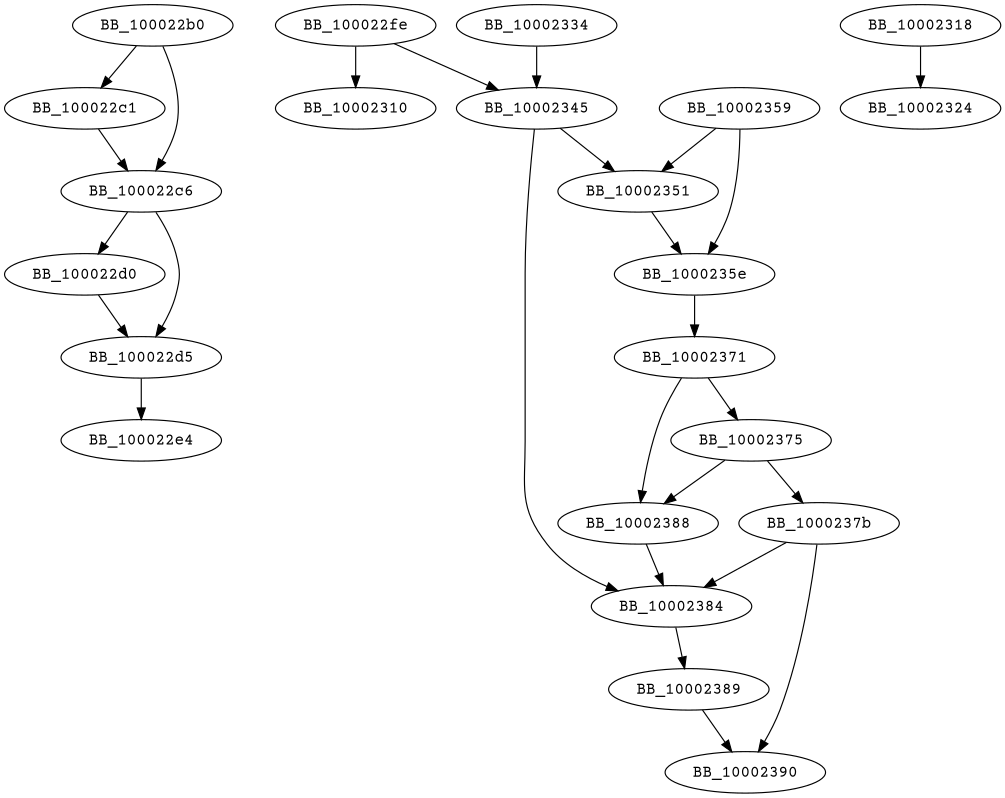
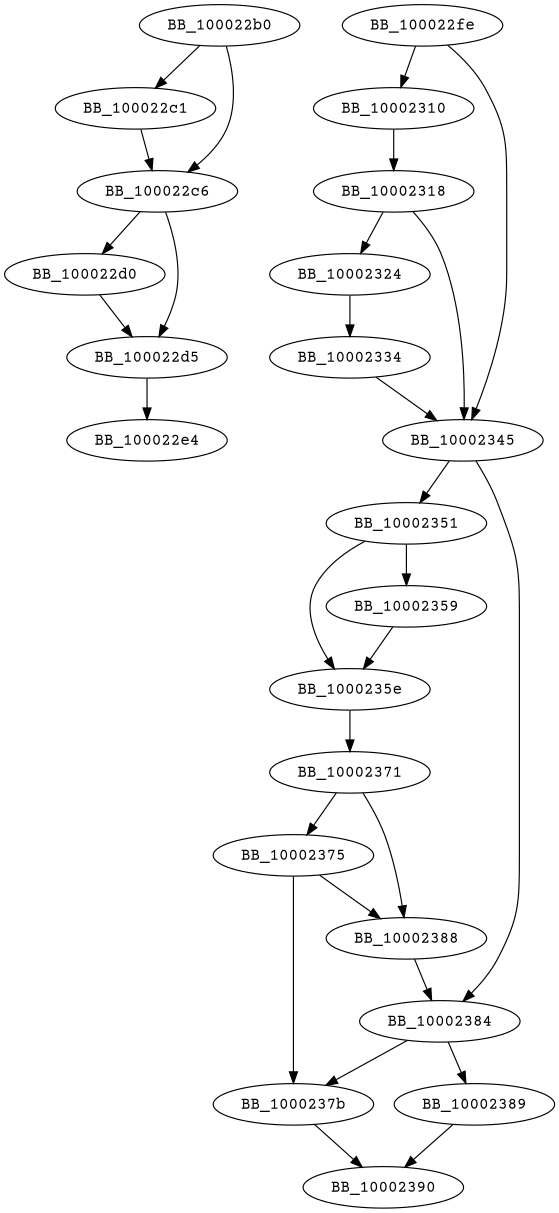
edge "BB_10002310" -> "BB_10002318": added
edge "BB_10002359" -> "BB_10002351": reversed
edge "BB_10002318" -> "BB_10002345": added
edge "BB_10002324" -> "BB_10002334": added
edge "BB_1000237b" -> "BB_10002384": reversed
